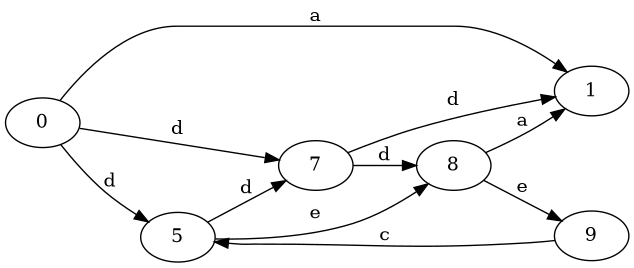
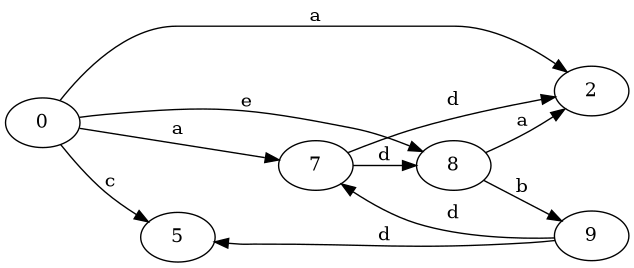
node "1": label "1" -> "2"
edge "0" -> "7": label "d" -> "a"
edge "0" -> "5": label "d" -> "c"
edge "8" -> "9": label "e" -> "b"
edge "5" -> "7": now "9" -> "7"
edge "5" -> "8": now "0" -> "8"
edge "9" -> "5": label "c" -> "d"
